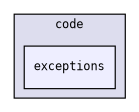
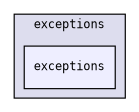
cluster "code": label "code" -> "exceptions"
